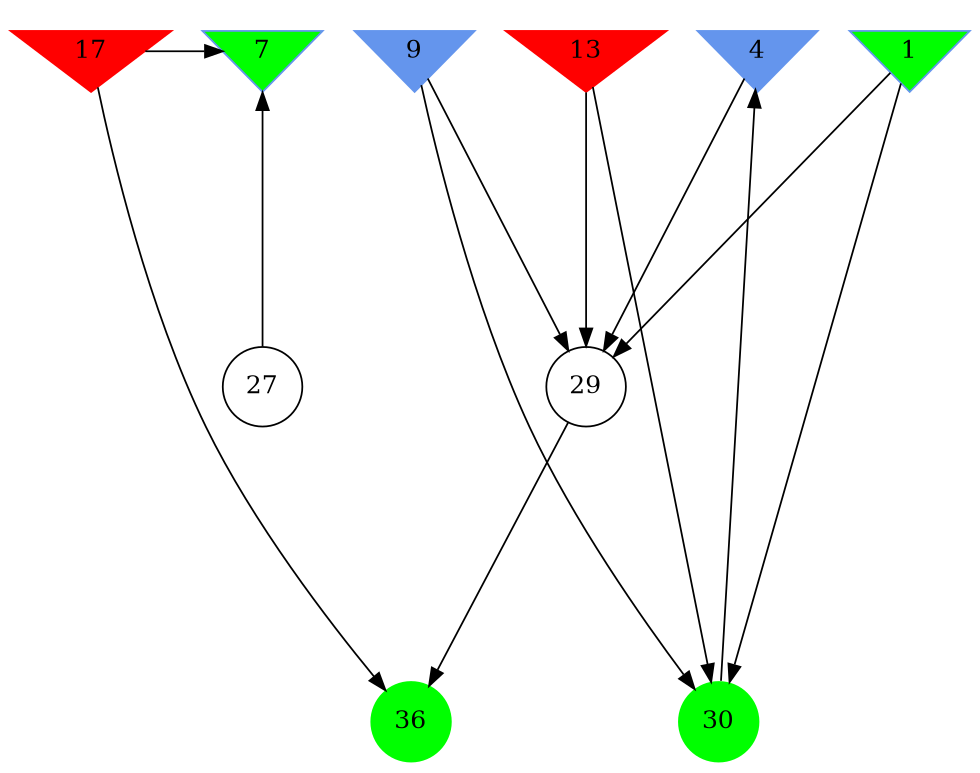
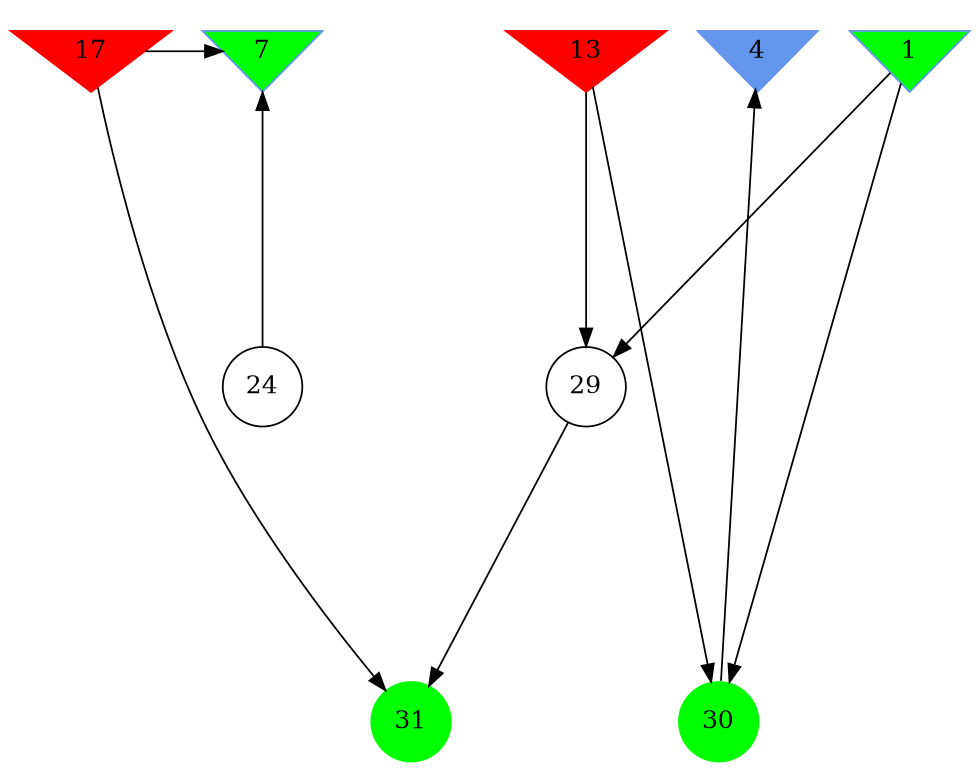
node "9": removed
edge "4" -> "29": removed
node "27": label "27" -> "24"
node "36": label "36" -> "31"
